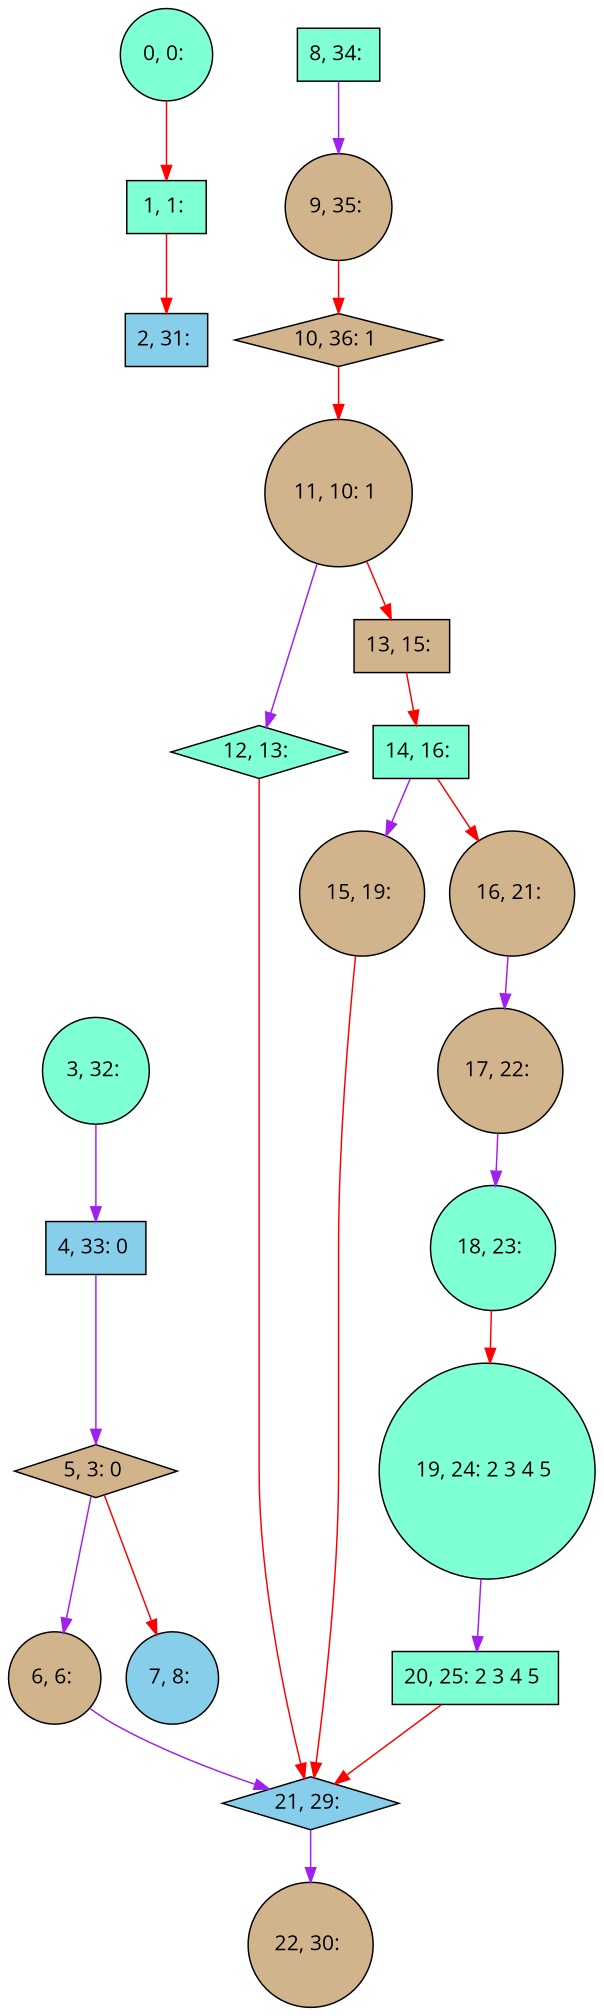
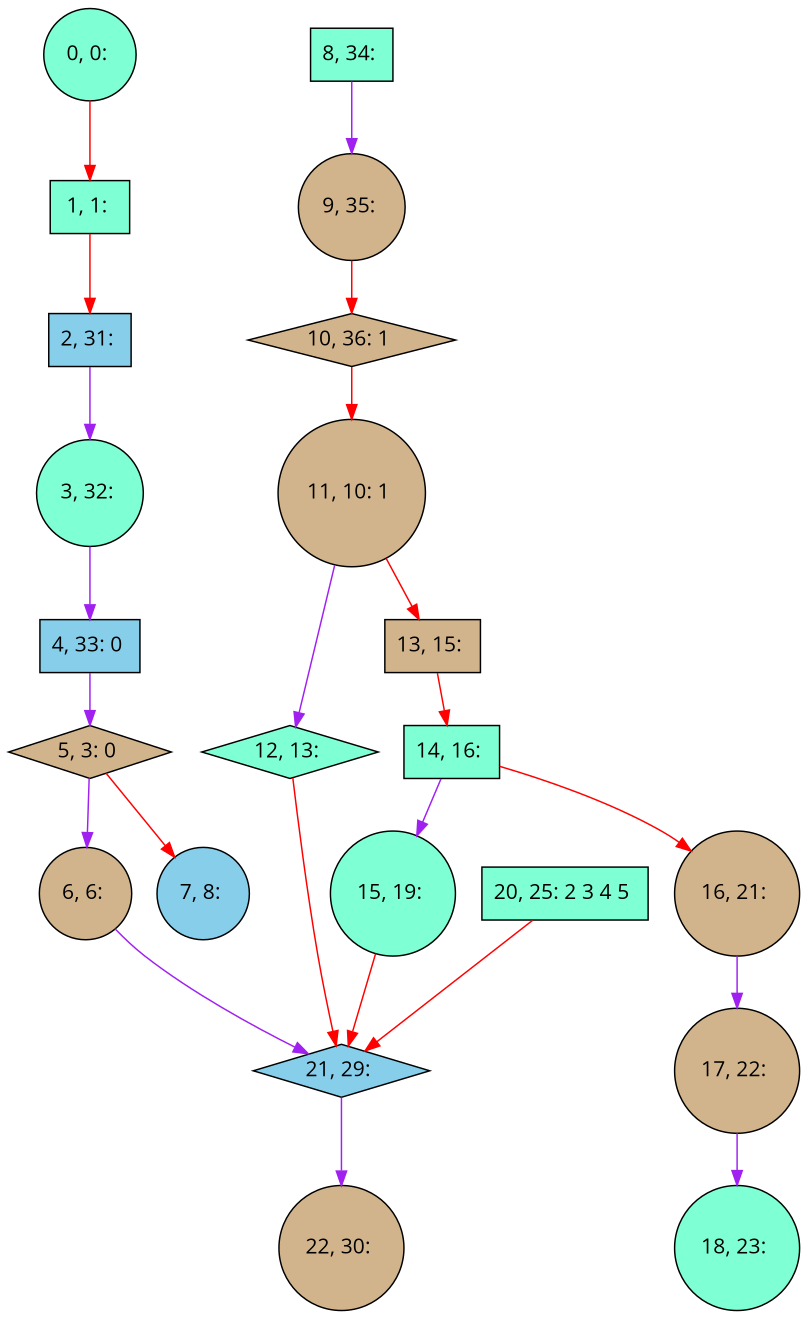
edge "2, 31:" -> "3, 32:": added
node "15, 19:": fillcolor tan -> aquamarine
node "19, 24: 2 3 4 5": removed
